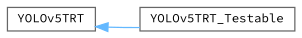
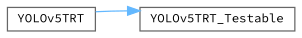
edge "YOLOv5TRT_Testable" -> "YOLOv5TRT": reversed
